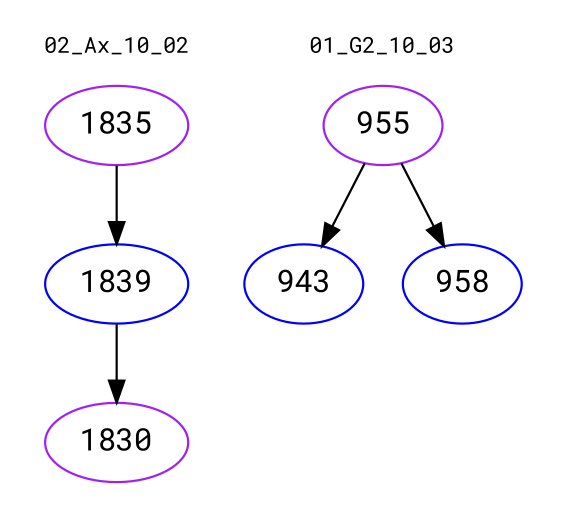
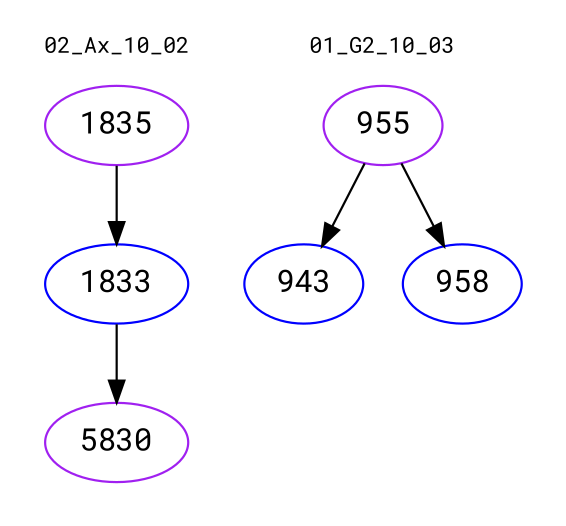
node "1839": label "1839" -> "1833"
node "1830": label "1830" -> "5830"
